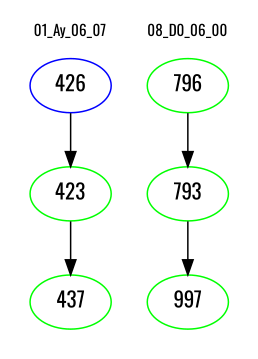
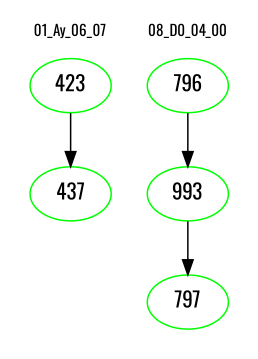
cluster "08_D0_06_00": label "08_D0_06_00" -> "08_D0_04_00"
node "426": removed
node "793": label "793" -> "993"
node "997": label "997" -> "797"
